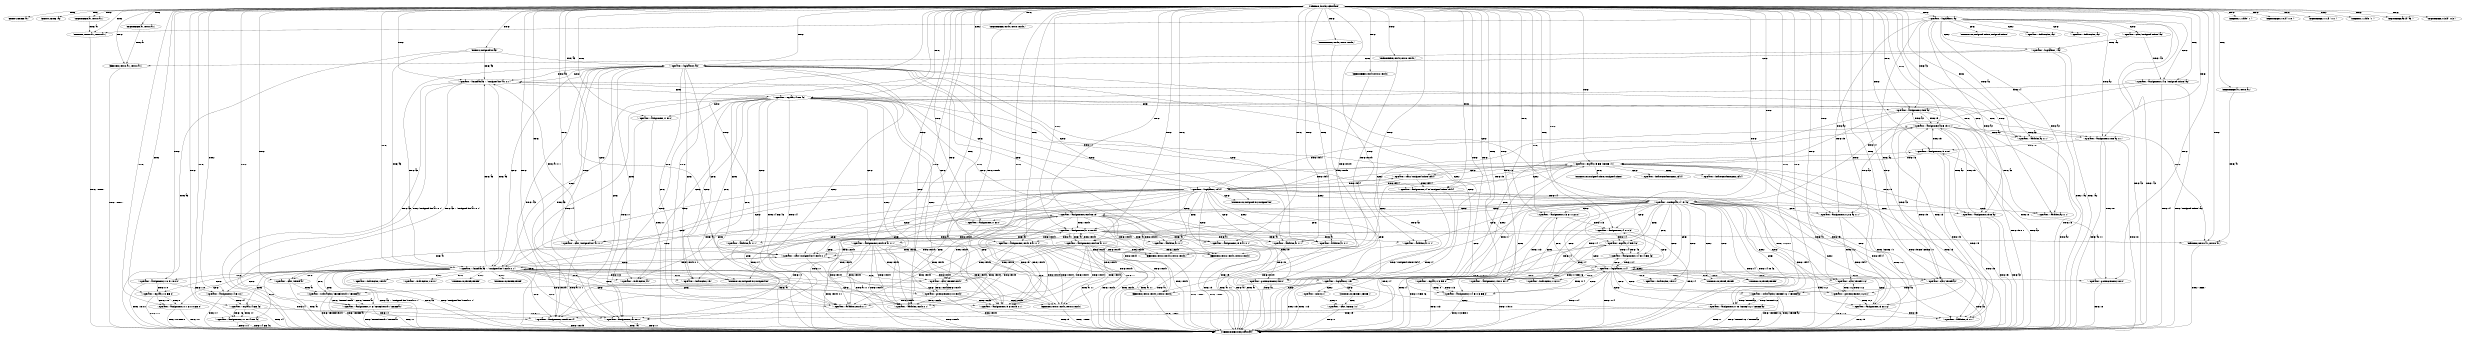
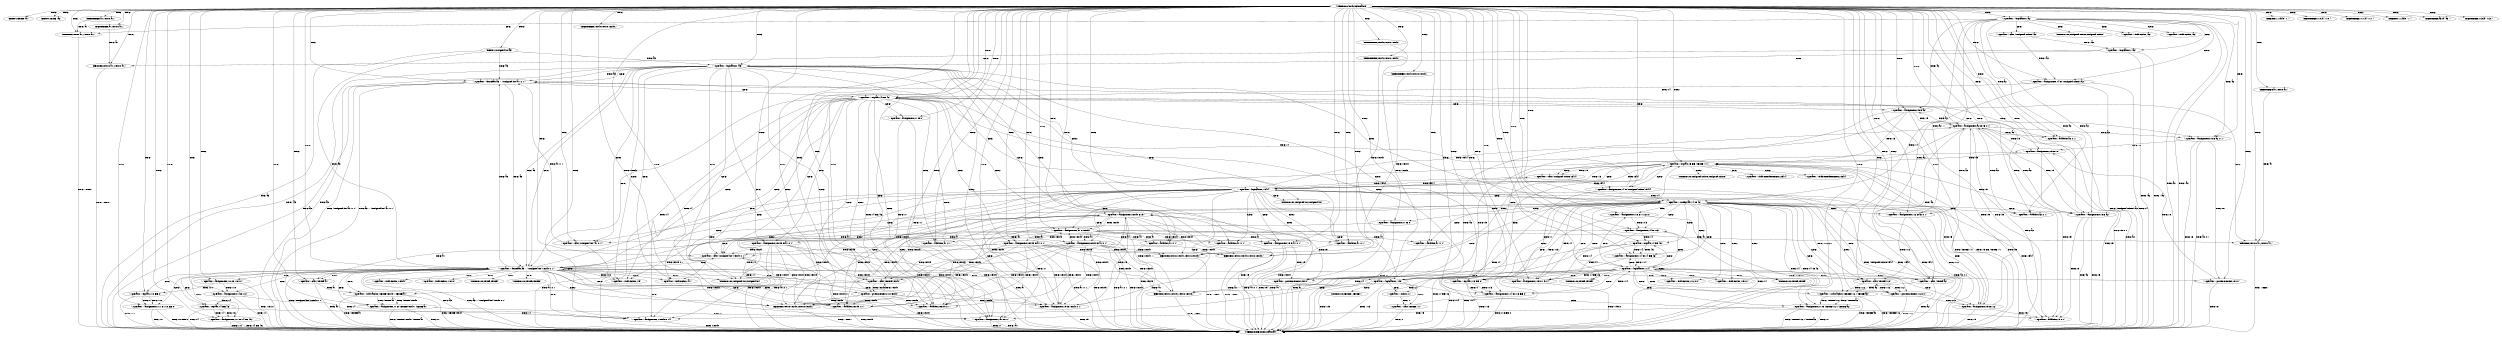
edge "(UNKNOWN,_BYTE *,_BYTE *)" -> "(<operator>.cast,(_BYTE *)-1)": now "(<operator>.logicalNot,!*v5)" -> "(<operator>.cast,(_BYTE *)-1)"
edge "(<operator>.assignment,v12 = a2 + 1)" -> "(METHOD_RETURN,__fastcall)": added, label "DDG: a2 + 1"
